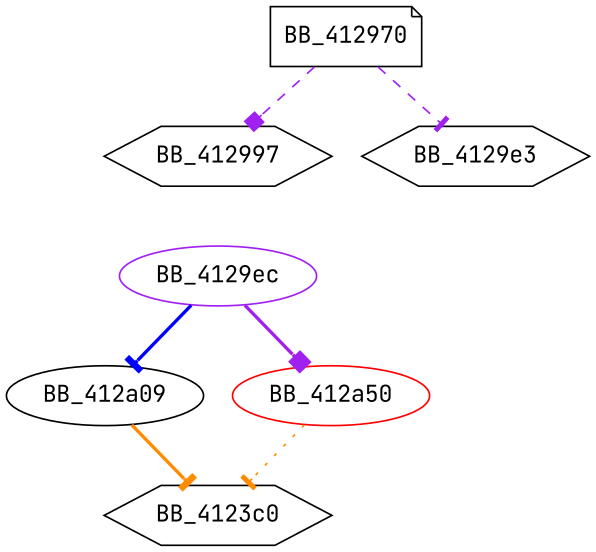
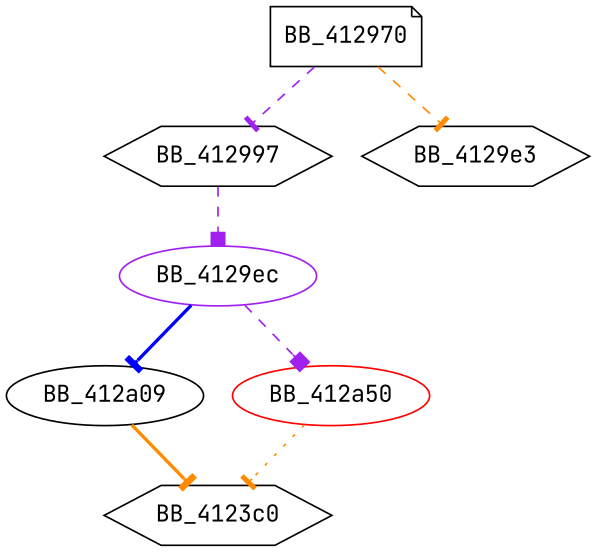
edge "BB_412970" -> "BB_412997": arrowhead box -> tee
edge "BB_412970" -> "BB_4129e3": color purple -> darkorange
edge "BB_412997" -> "BB_4129ec": added
edge "BB_4129ec" -> "BB_412a50": style bold -> dashed
